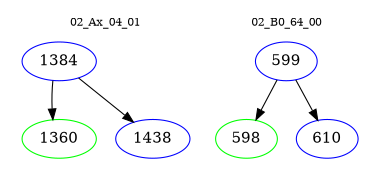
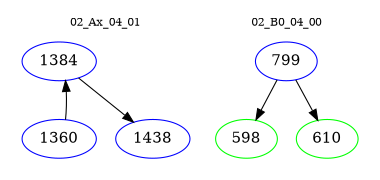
cluster "02_B0_64_00": label "02_B0_64_00" -> "02_B0_04_00"
node "599": label "599" -> "799"
edge "1384" -> "1360": reversed
node "1360": color green -> blue
node "610": color blue -> green
